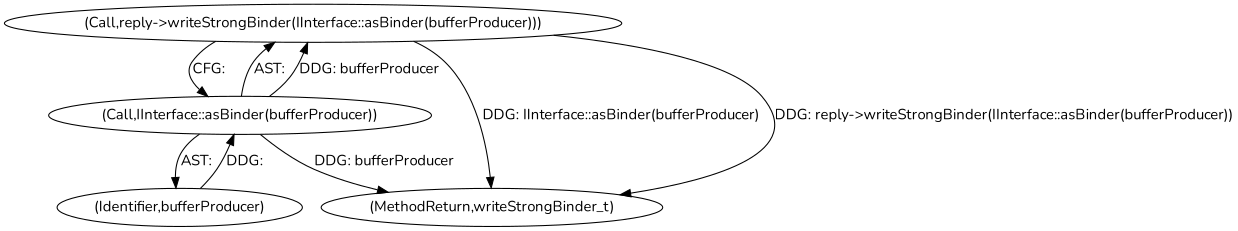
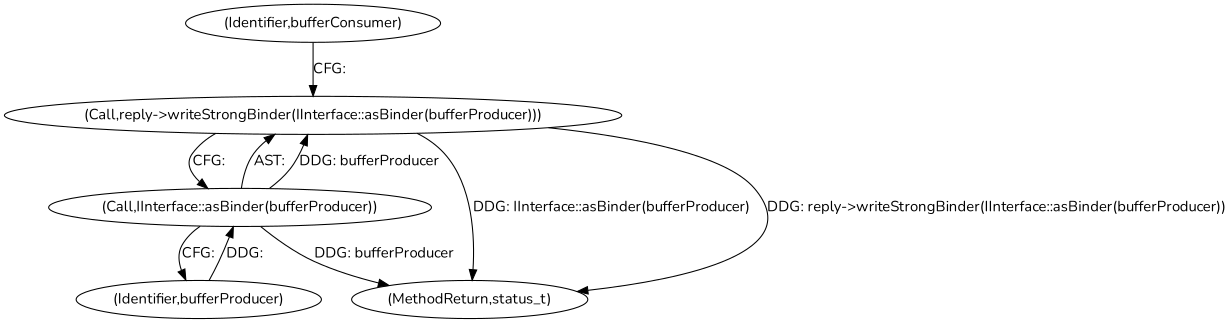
node "(Identifier,bufferConsumer)": added
edge "(Call,IInterface::asBinder(bufferProducer))" -> "(Identifier,bufferProducer)": label "AST: " -> "CFG: "
node "(MethodReturn,writeStrongBinder_t)": label "(MethodReturn,writeStrongBinder_t)" -> "(MethodReturn,status_t)"
